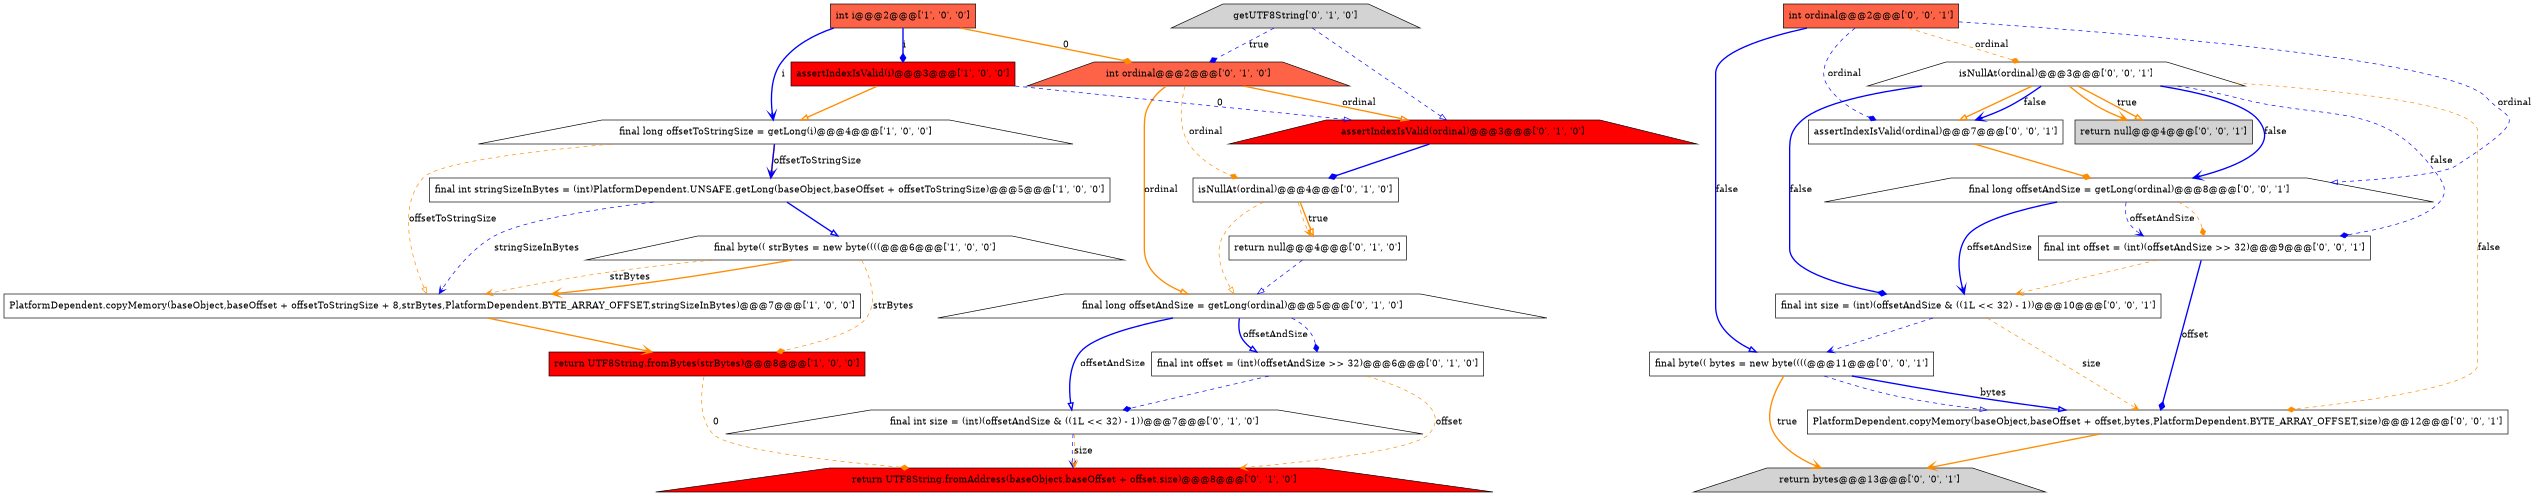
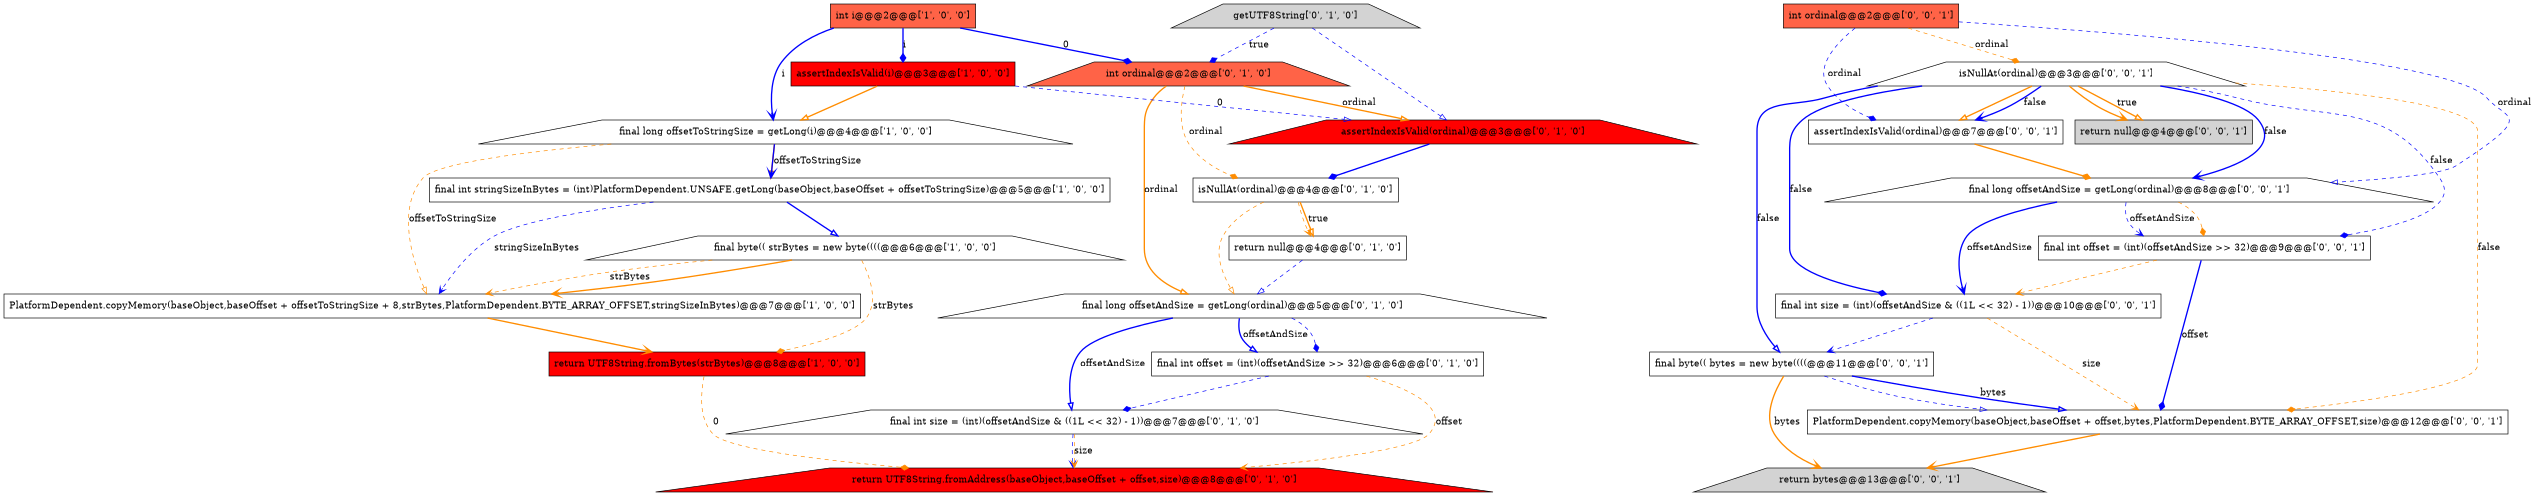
edge "int i@@@2@@@['1', '0', '0']" -> "int ordinal@@@2@@@['0', '1', '0']": color darkorange -> blue
edge "int ordinal@@@2@@@['0', '0', '1']" -> "final byte(( bytes = new byte((((@@@11@@@['0', '0', '1']": now "isNullAt(ordinal)@@@3@@@['0', '0', '1']" -> "final byte(( bytes = new byte((((@@@11@@@['0', '0', '1']"
edge "final byte(( bytes = new byte((((@@@11@@@['0', '0', '1']" -> "return bytes@@@13@@@['0', '0', '1']": label "true" -> "bytes"
